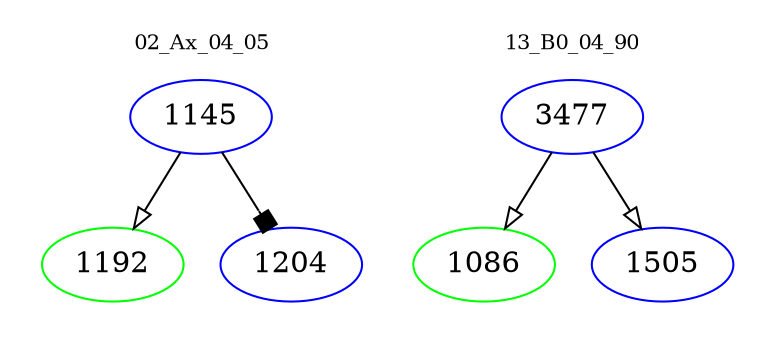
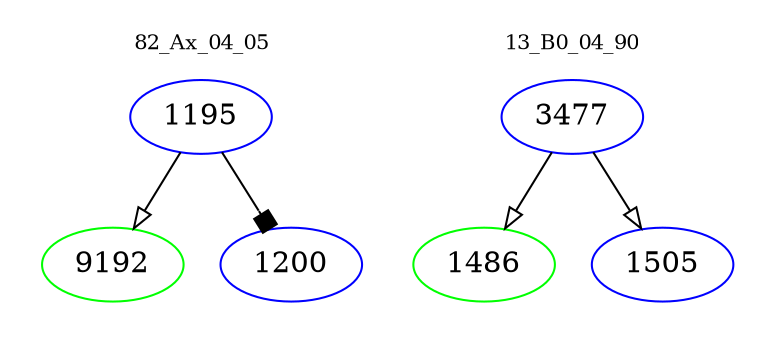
cluster "02_Ax_04_05": label "02_Ax_04_05" -> "82_Ax_04_05"
node "1145": label "1145" -> "1195"
node "1192": label "1192" -> "9192"
node "1204": label "1204" -> "1200"
node "1086": label "1086" -> "1486"
